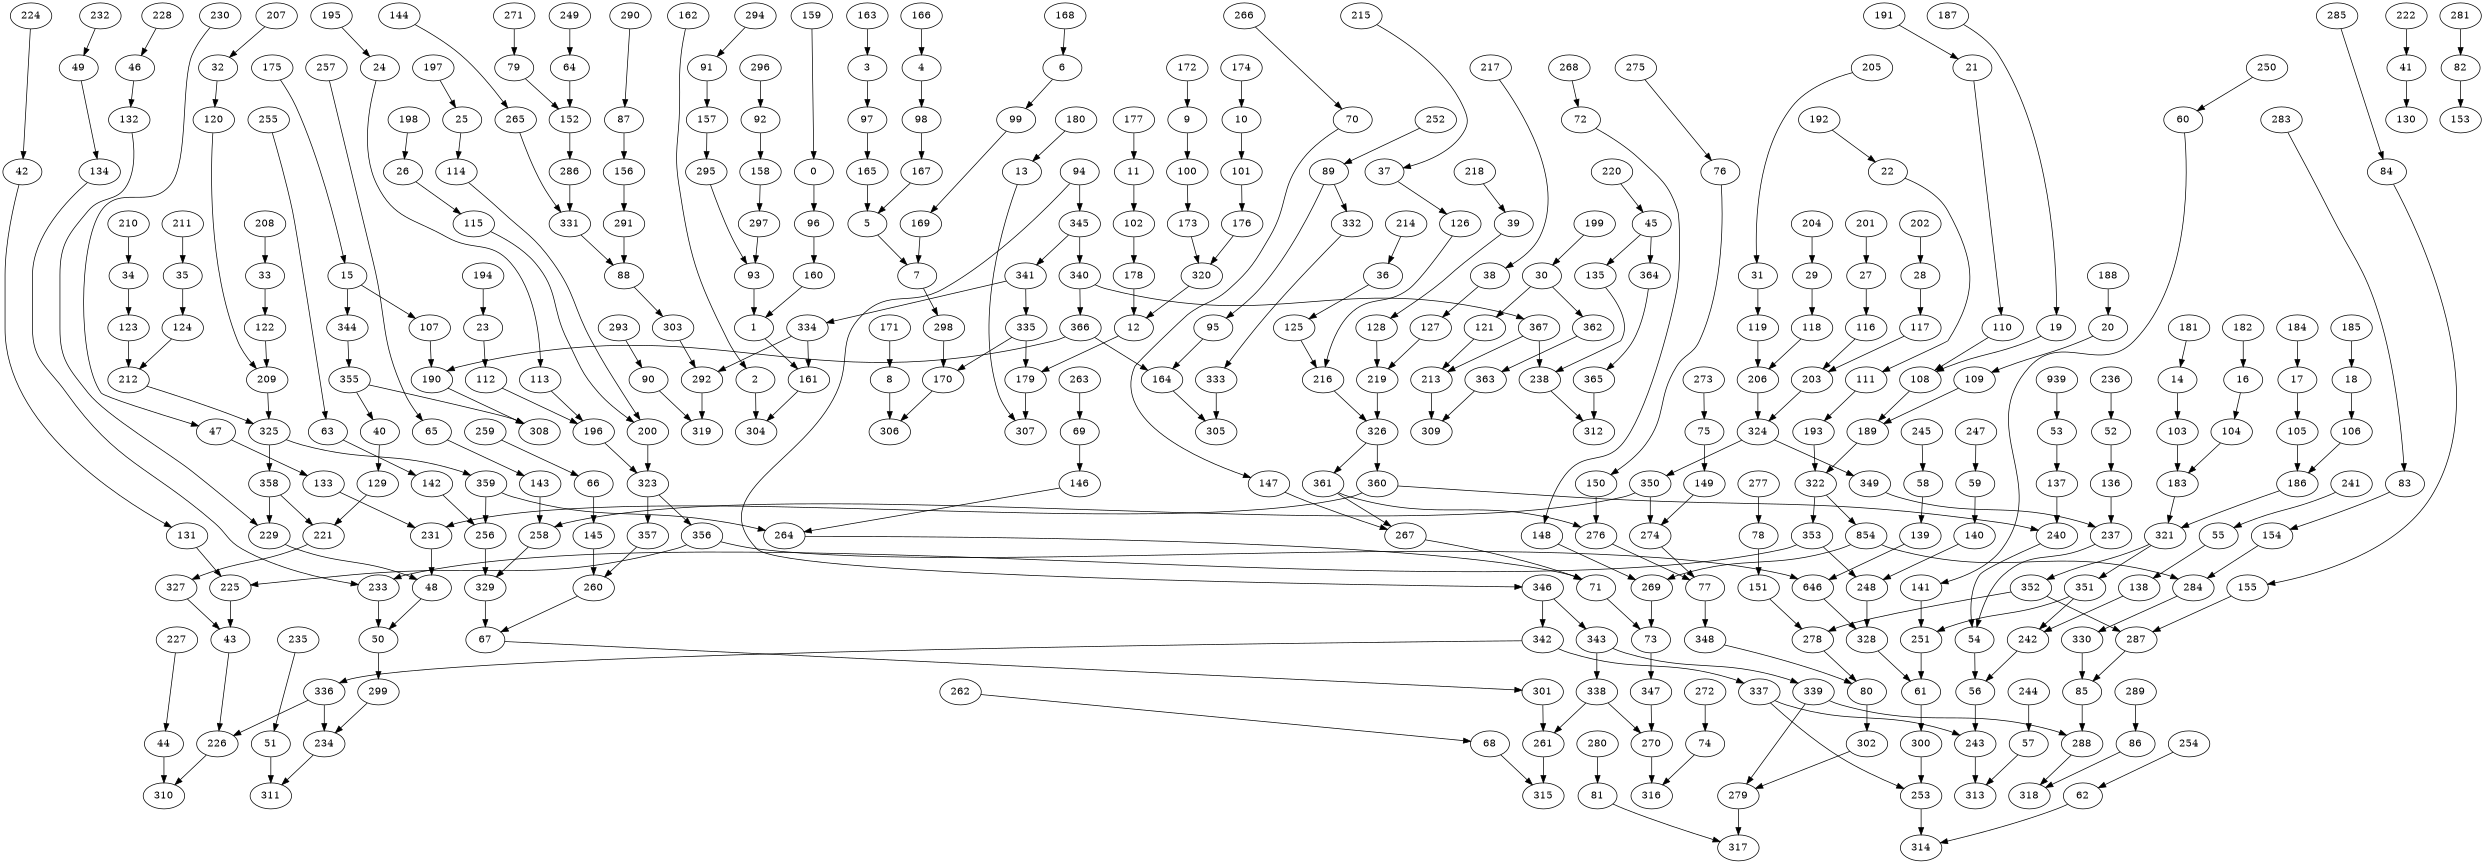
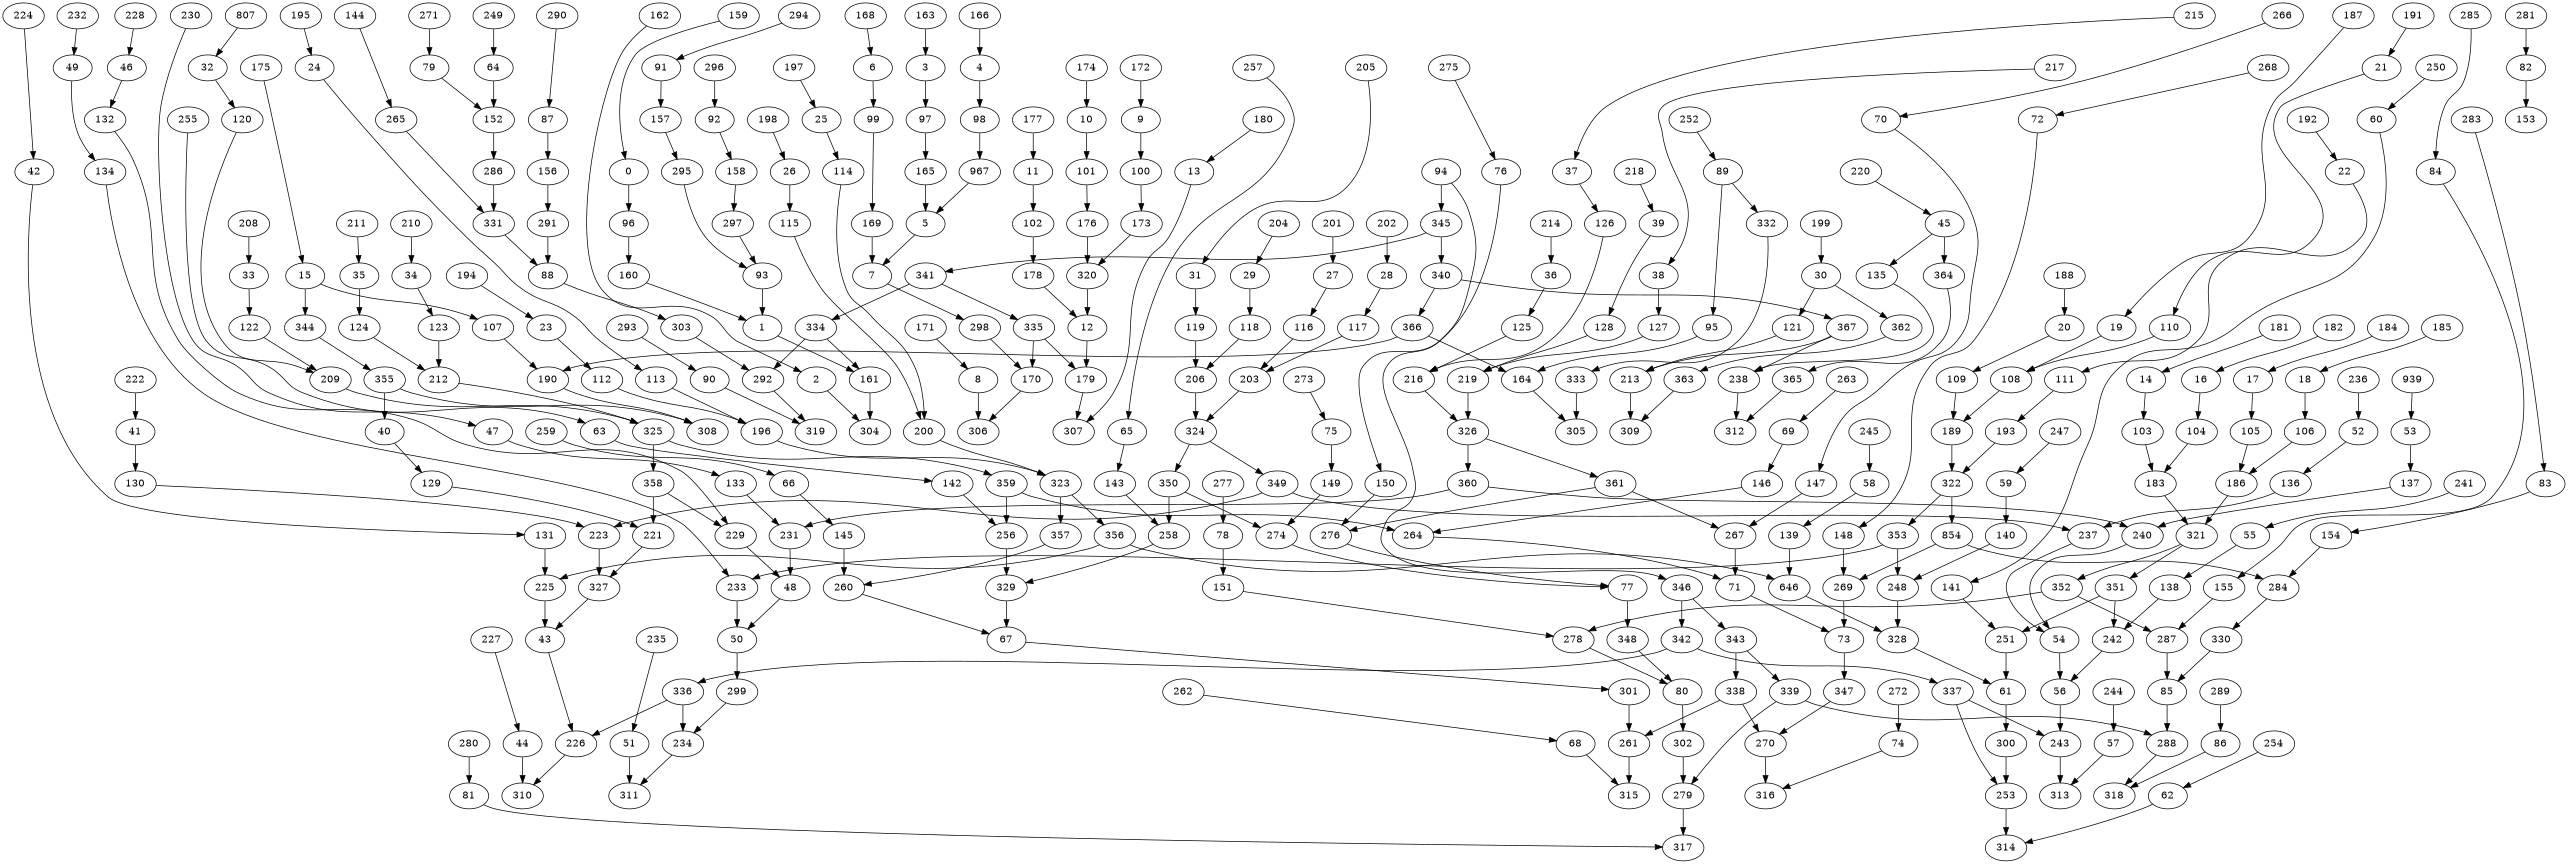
node "207": label "207" -> "807"
node "167": label "167" -> "967"
node "223": added
